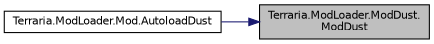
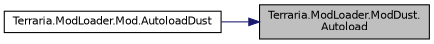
node "Terraria.ModLoader.ModDust. ModDust": label "Terraria.ModLoader.ModDust. ModDust" -> "Terraria.ModLoader.ModDust. Autoload"
